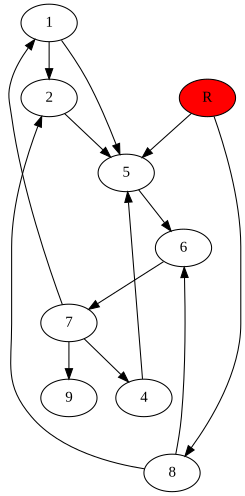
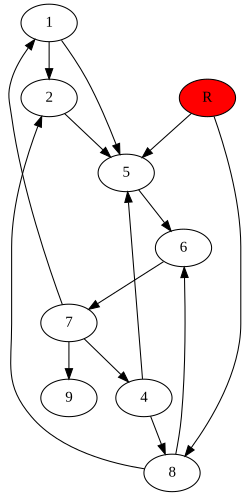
edge "4" -> "8": added
